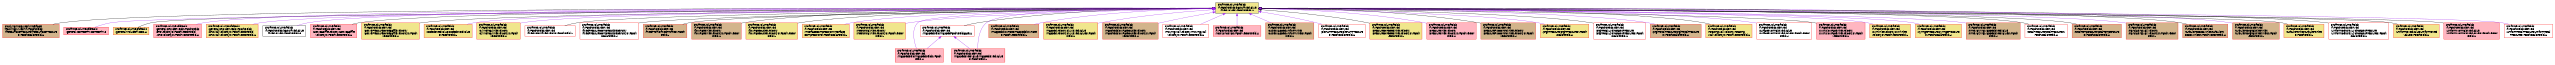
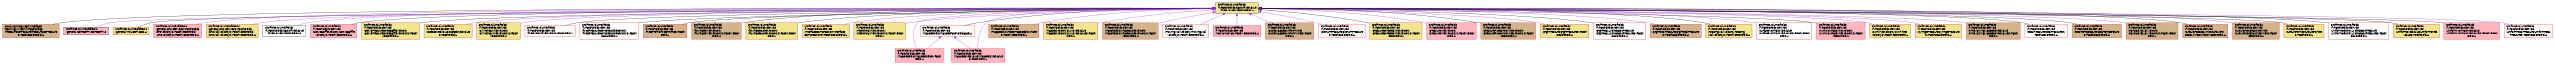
node "src/finiteVolume/cfdTools /general/CorrectPhi/CorrectPhi.C": color red -> black
